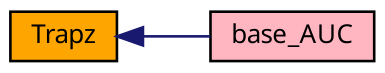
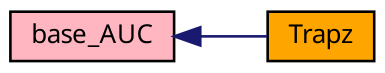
edge "base_AUC" -> "Trapz": reversed
